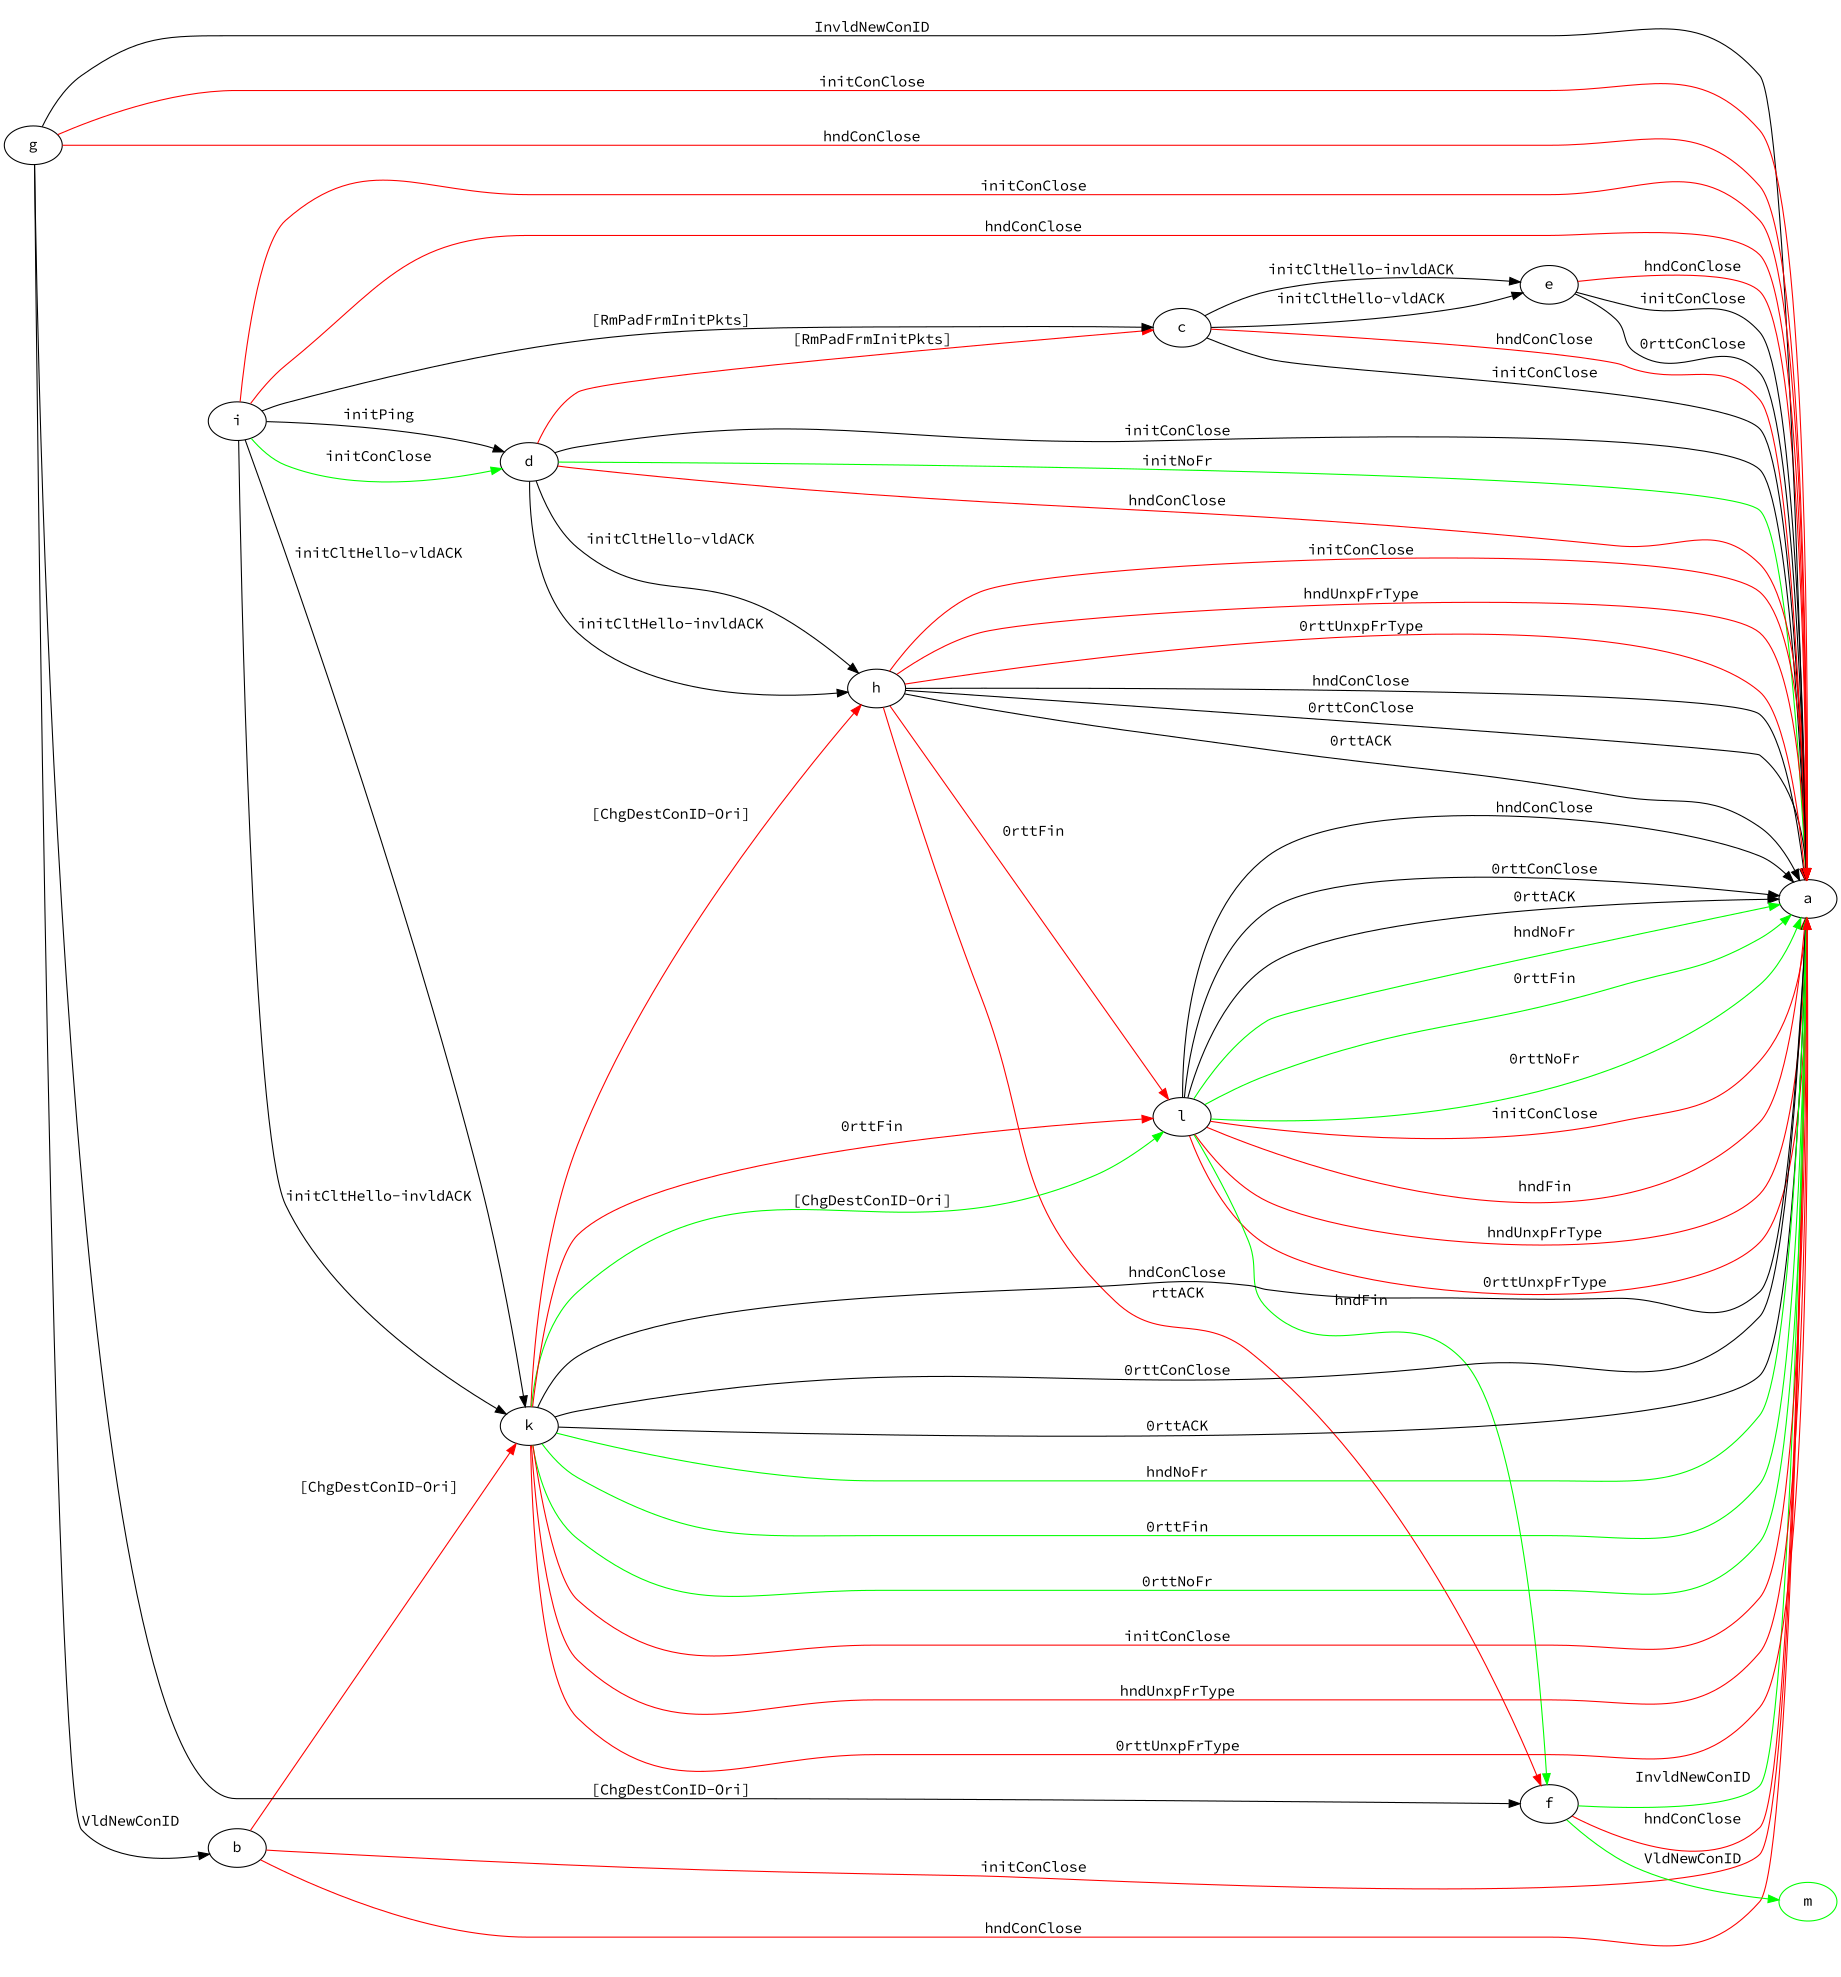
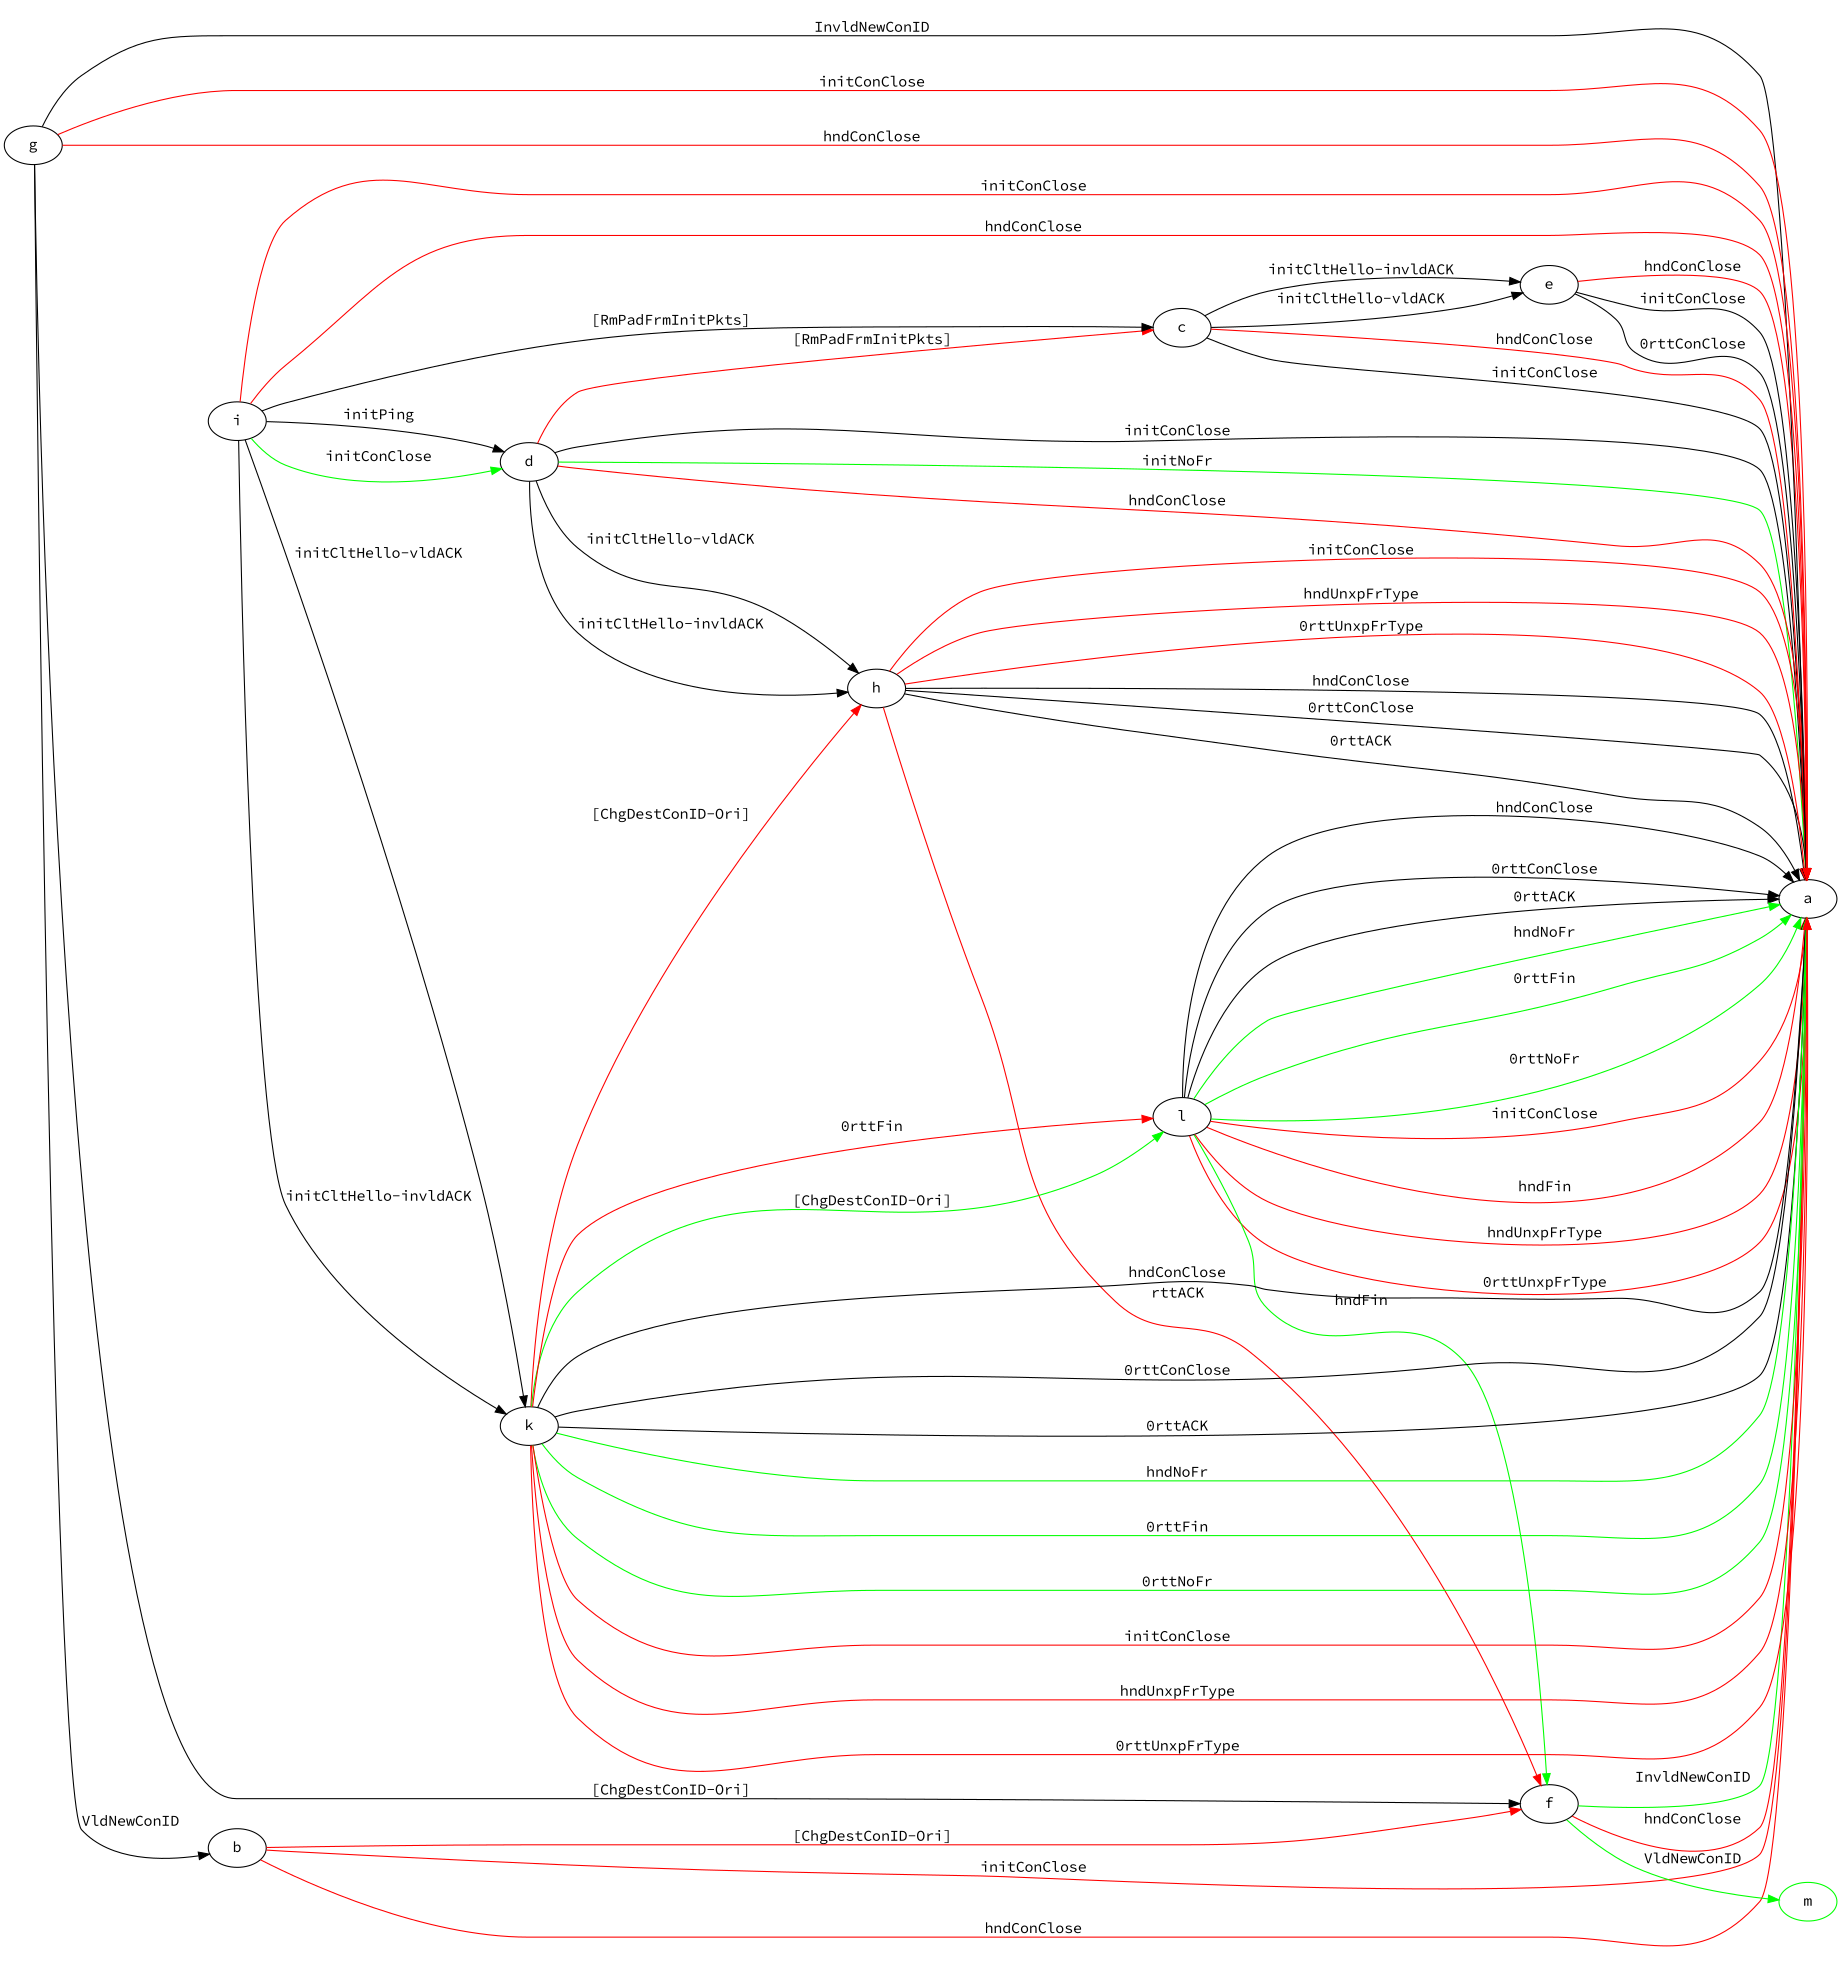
edge "h" -> "l": removed, label "0rttFin"
edge "b" -> "k": now "b" -> "f"
